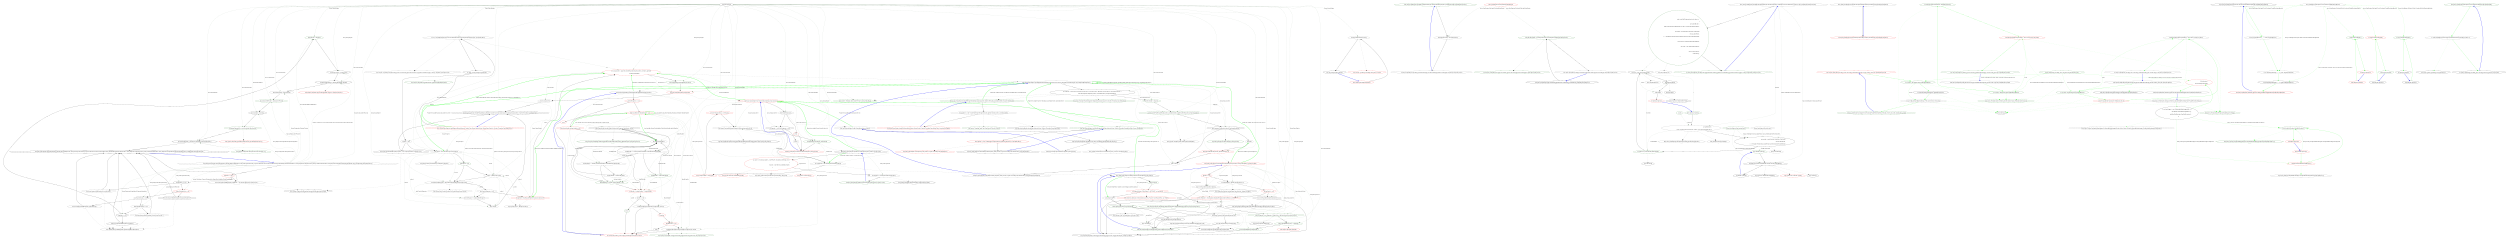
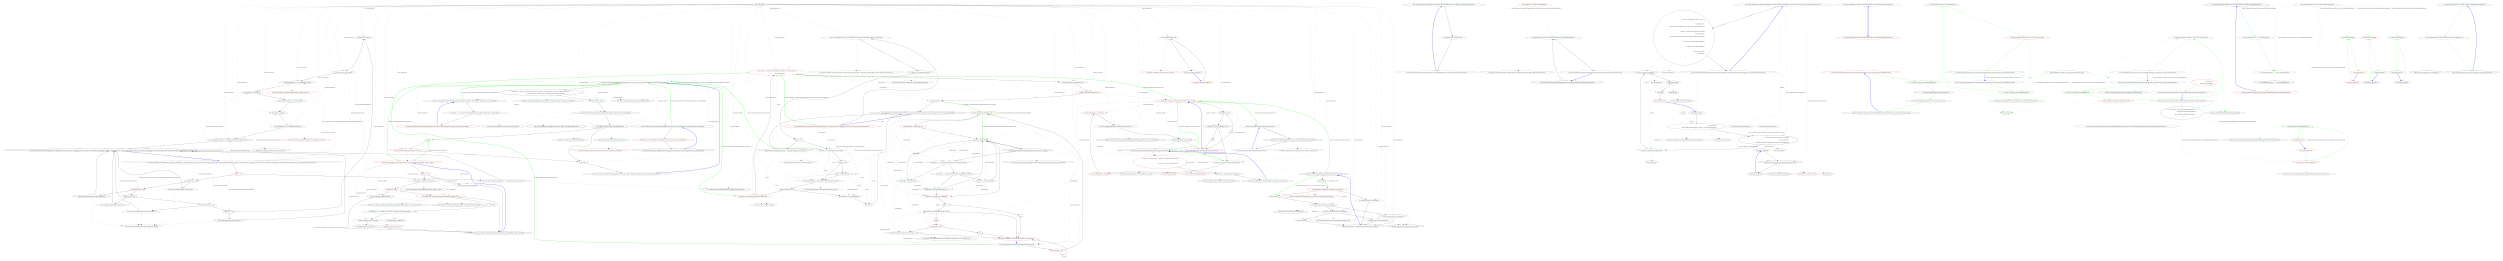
edge "IStatusCodeHandler customHandler = null" -> "IStatusCodeHandler defaultHandler = null": now "return nancyContext;" -> "IStatusCodeHandler defaultHandler = null"
